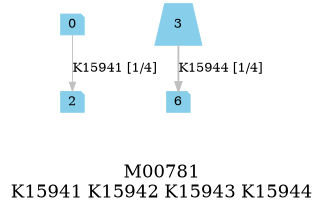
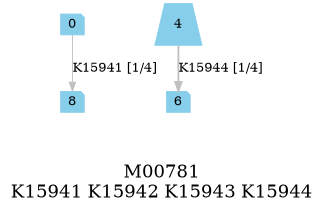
node "3": label "3" -> "4"
node "2": label "2" -> "8"
